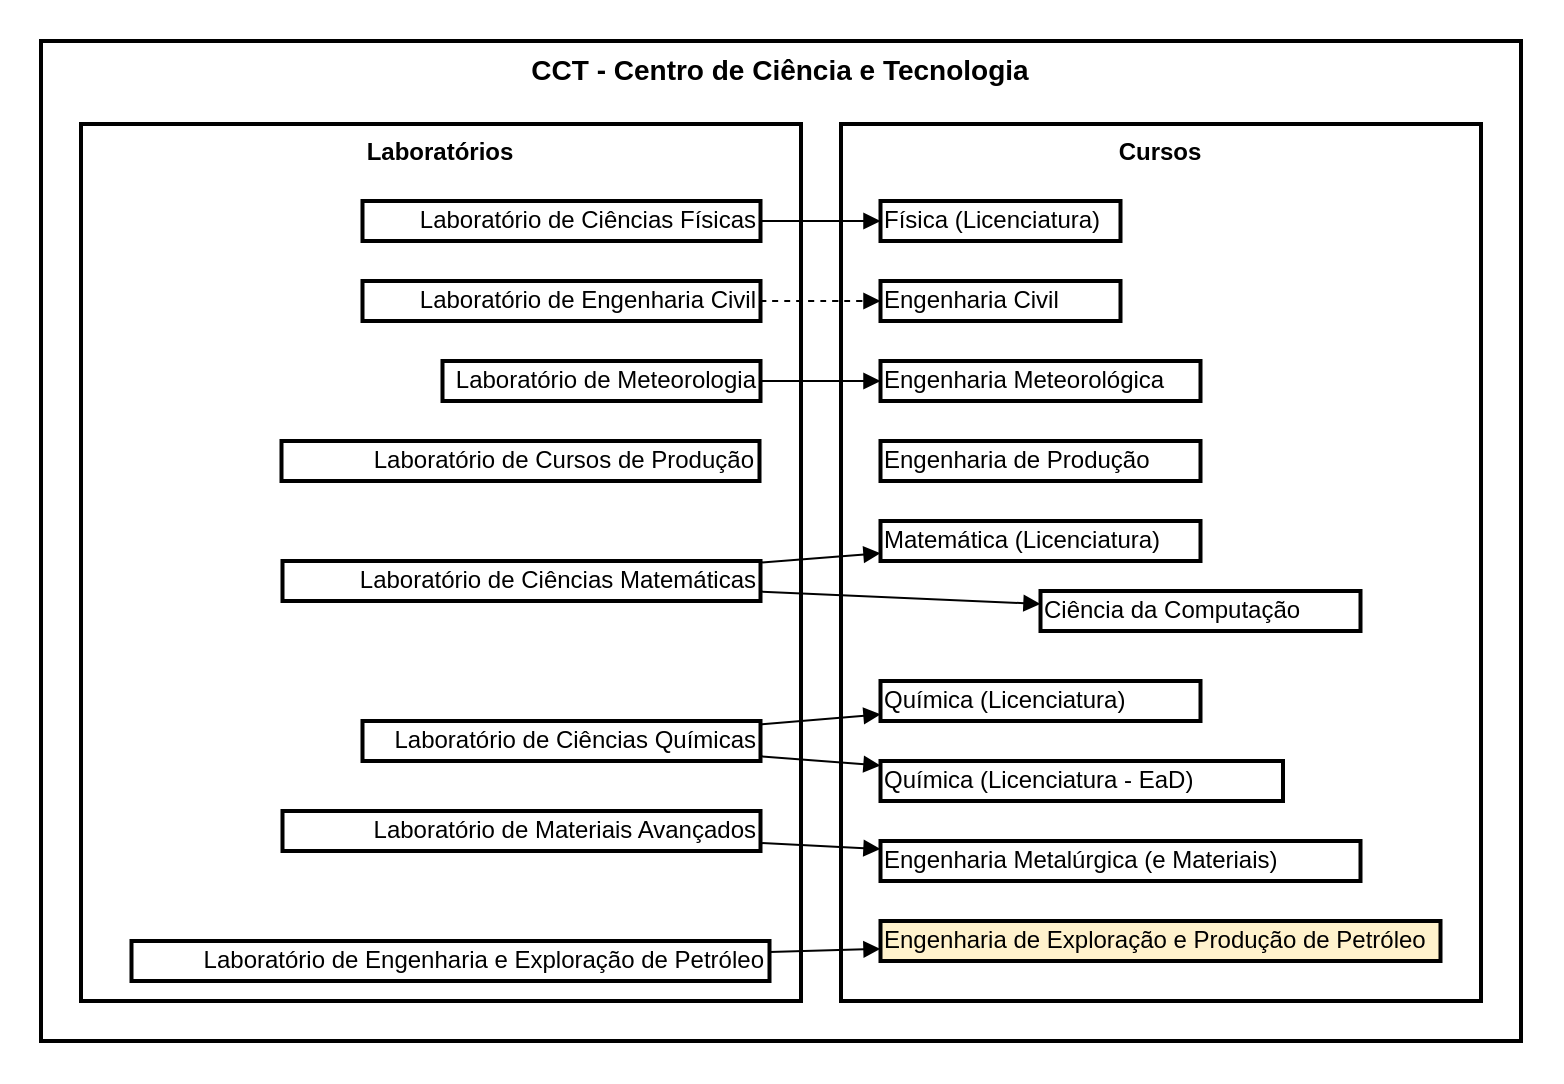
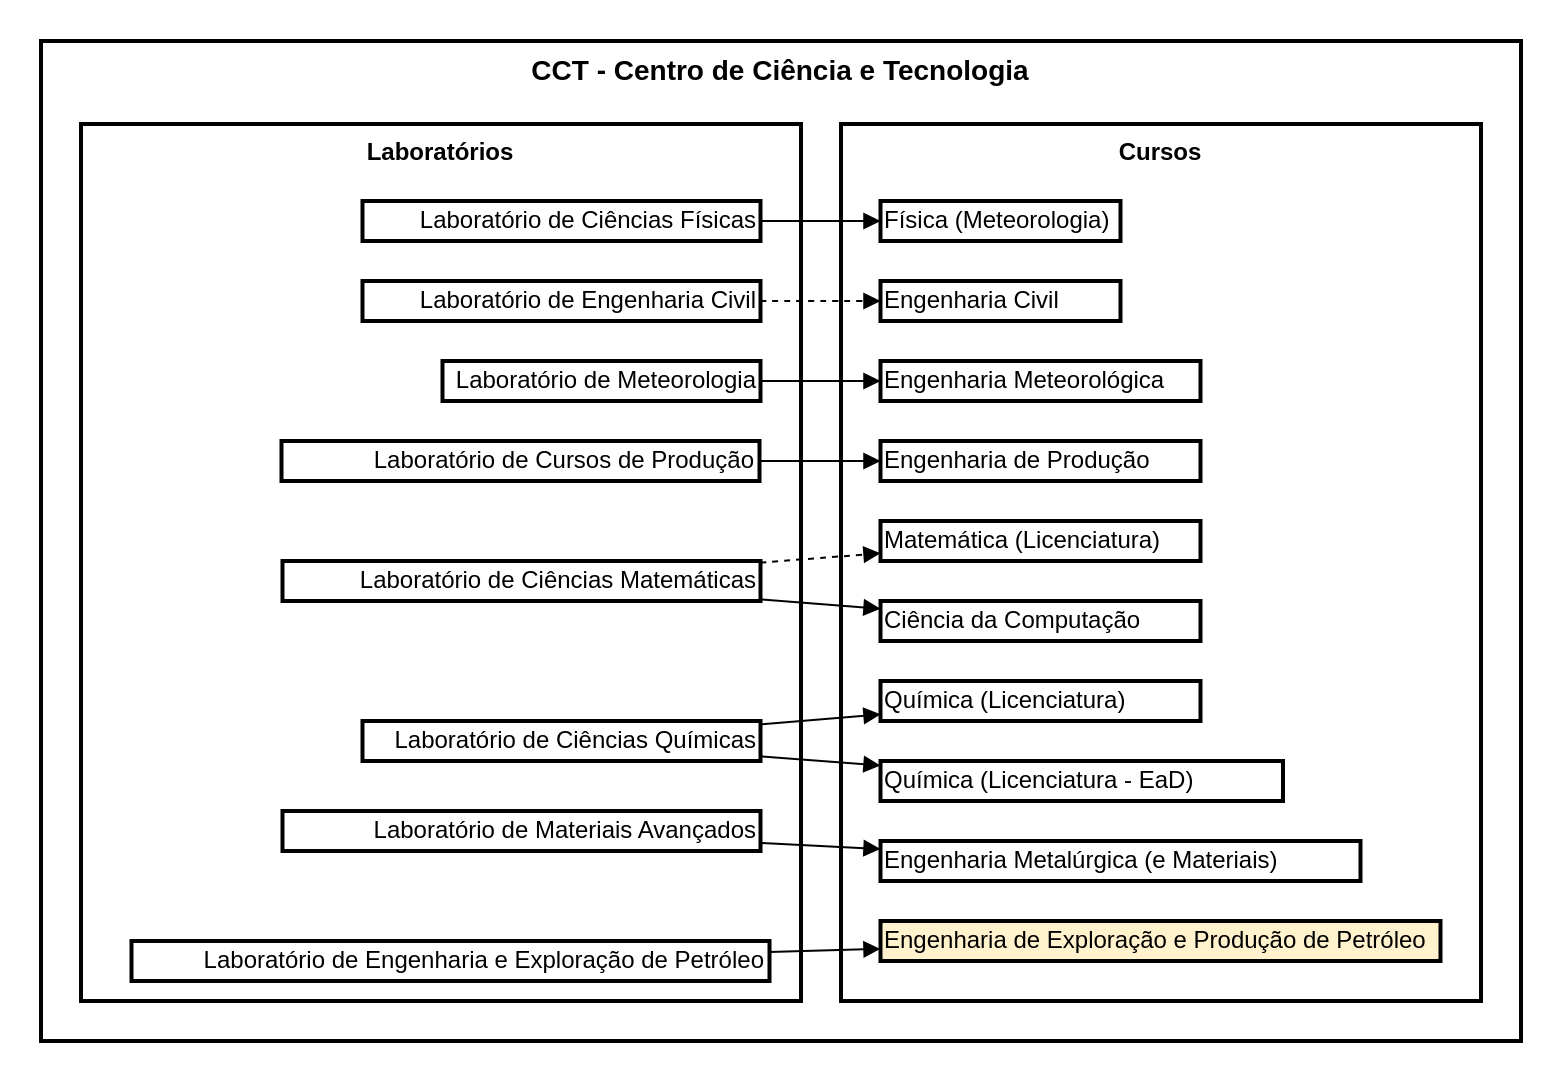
node "Física (Licenciatura)": label "Física (Licenciatura)" -> "Física (Meteorologia)"
edge "Laboratório de Cursos de Produção" -> "Engenharia de Produção": added
edge "Laboratório de Ciências Matemáticas" -> "Matemática (Licenciatura)": style solid -> dashed
node "Ciência da Computação": moved (1201, 611) -> (1041, 621)
